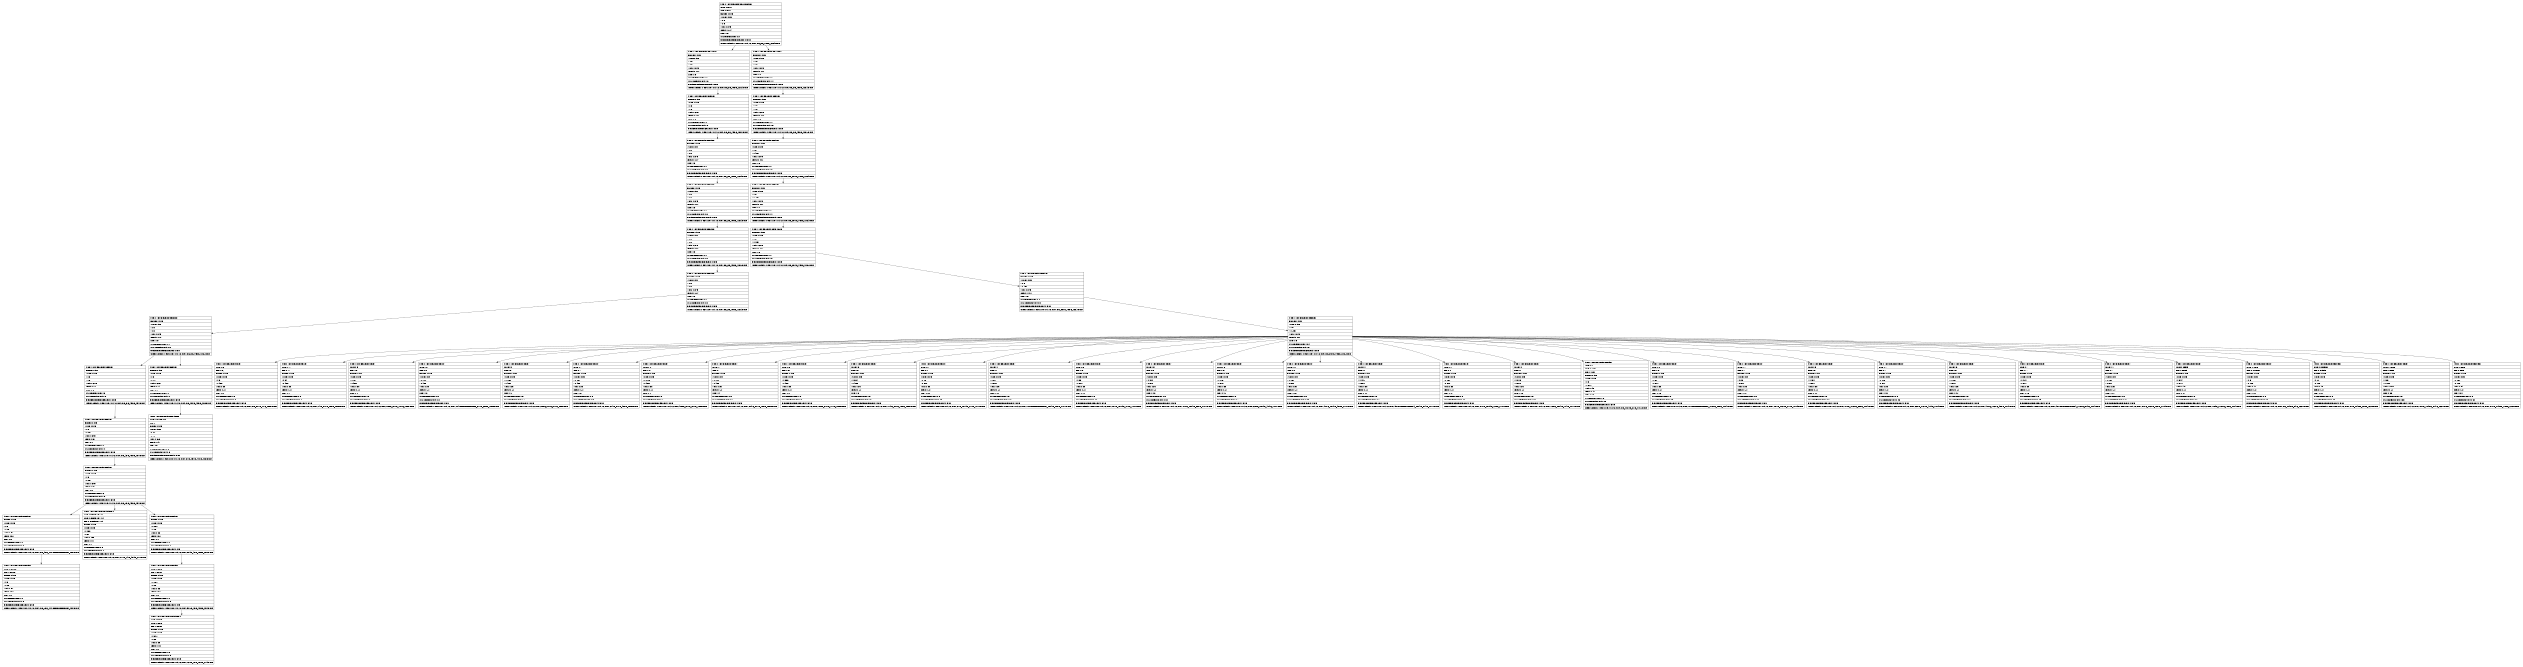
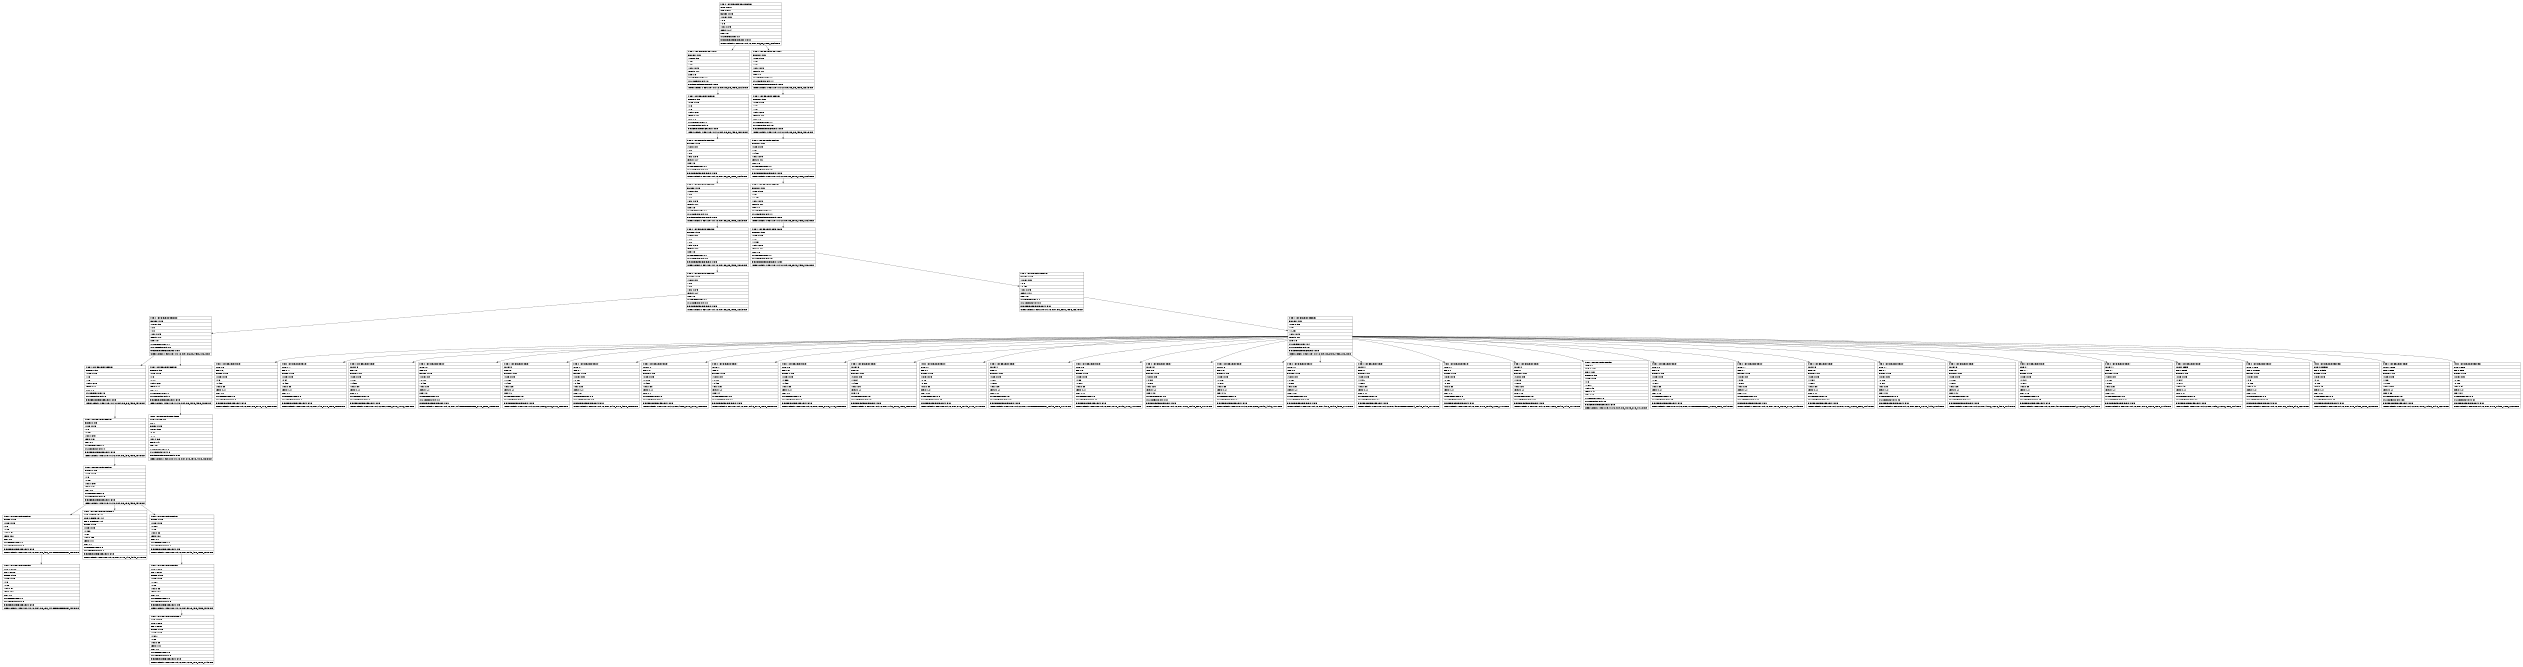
node "type = XCUIElementTypeKeyboard": text "eventGeneratedOnElement = false" -> "eventGeneratedOnElement = label"
